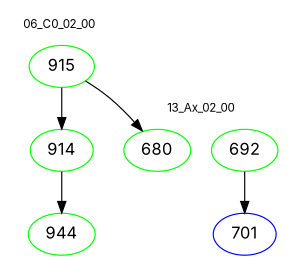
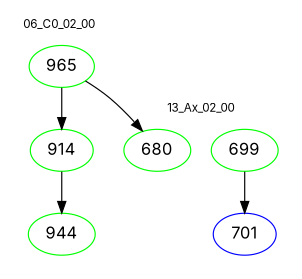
node "915": label "915" -> "965"
node "692": label "692" -> "699"
